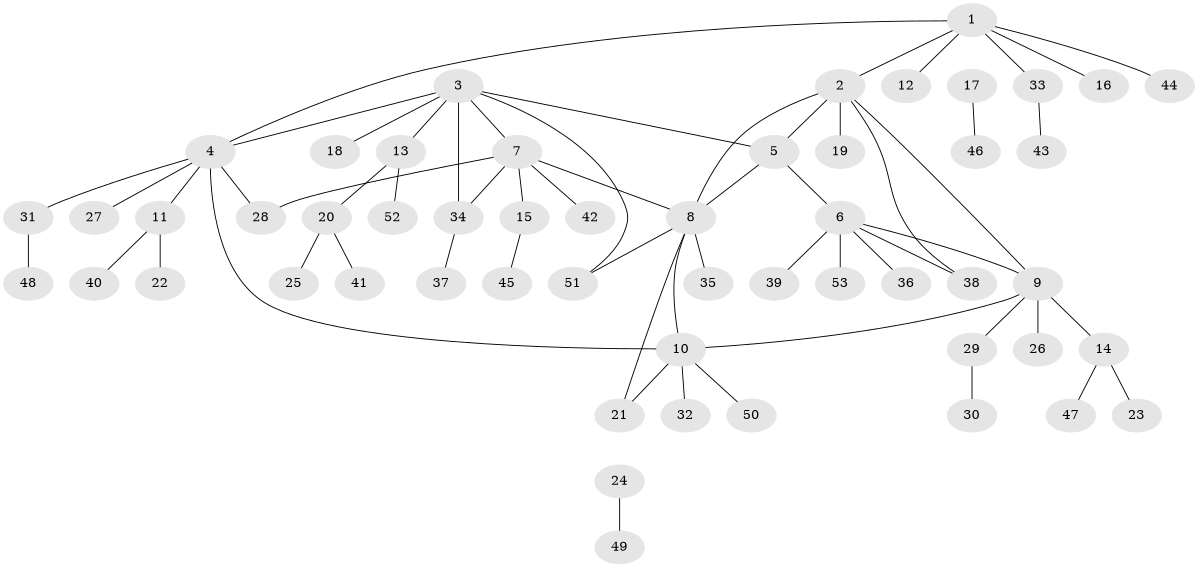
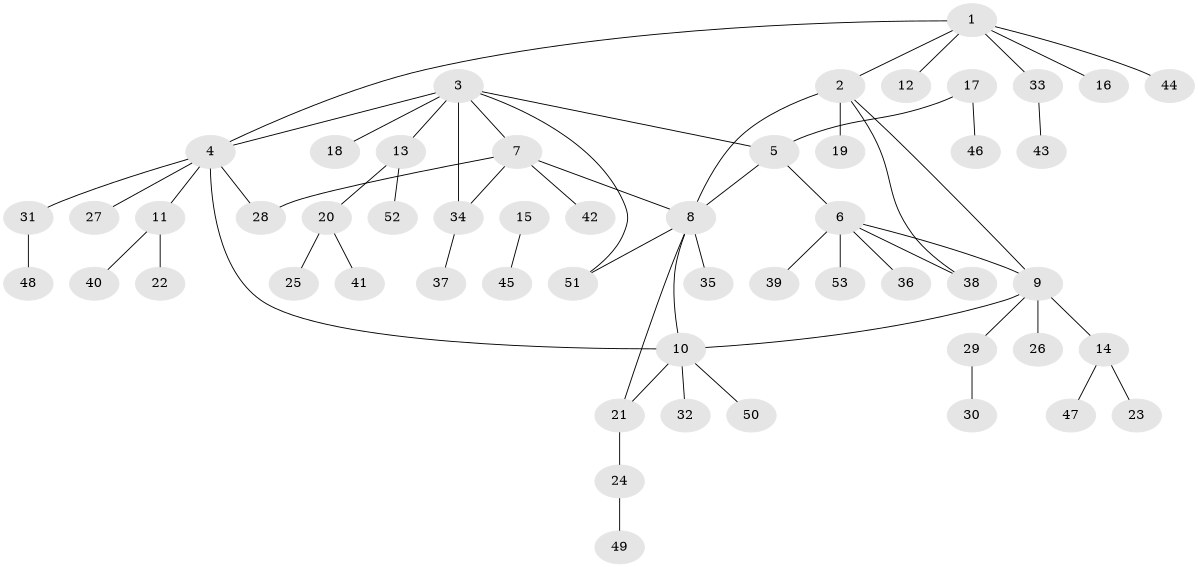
edge "2" -- "5": now "17" -- "5"
edge "7" -- "15": removed
edge "21" -- "24": added
